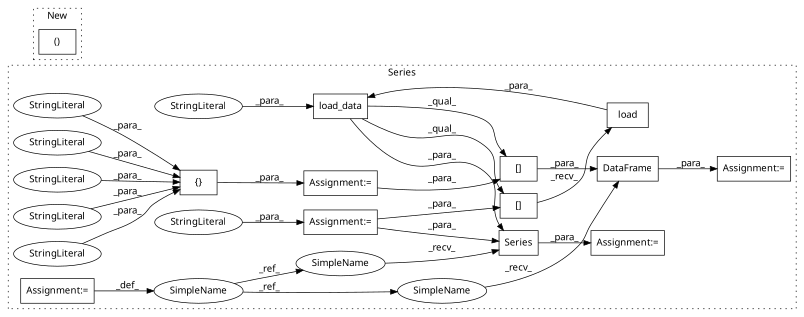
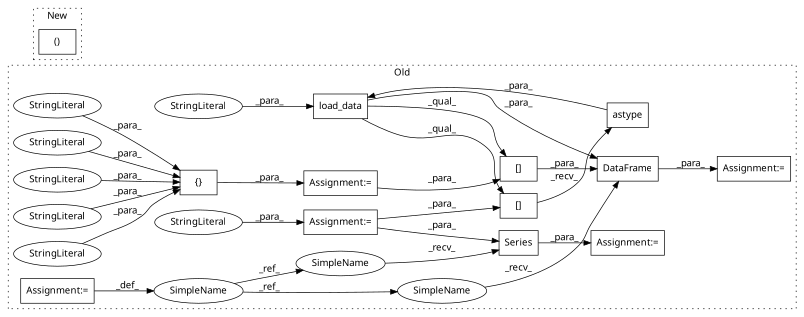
cluster "Series": label "Series" -> "Old"
node "load": label "load" -> "astype"
edge "load_data" -> "Series": now "load_data" -> "DataFrame"
